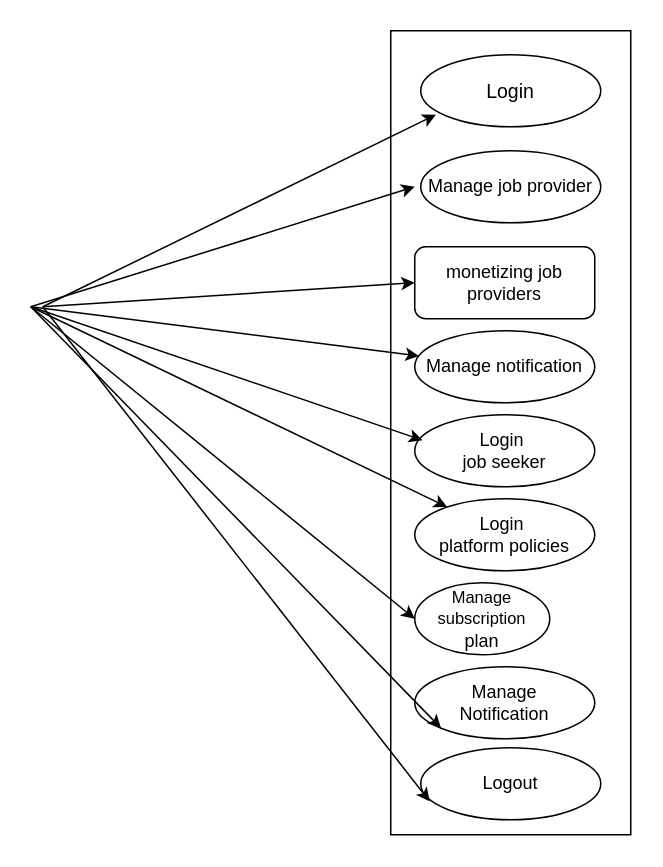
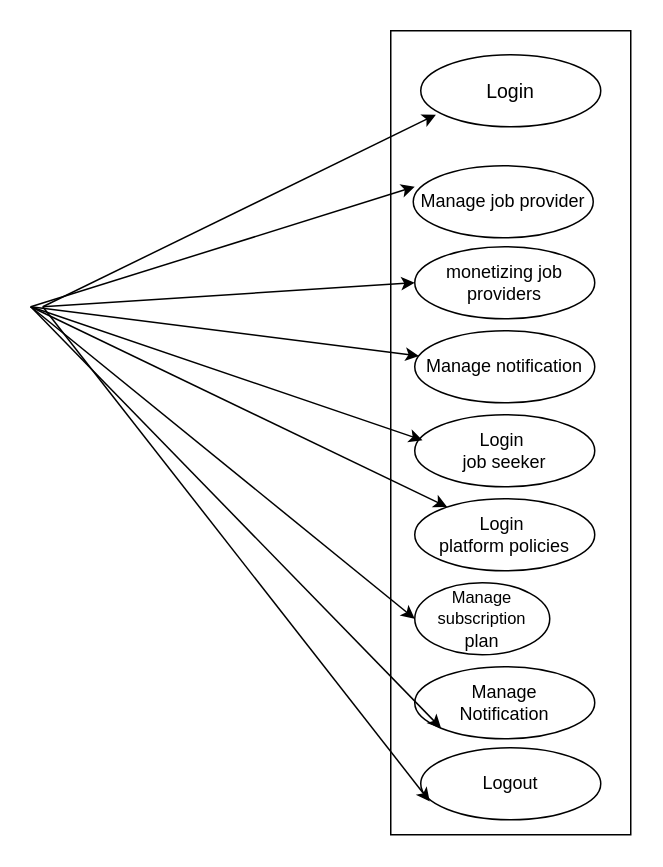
node "Manage job provider": moved (511, 187) -> (503, 202)
node "monetizing job providers": shape rounded rectangle -> ellipse
